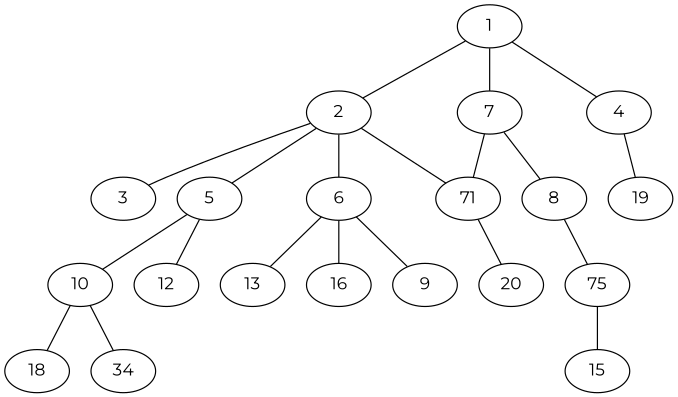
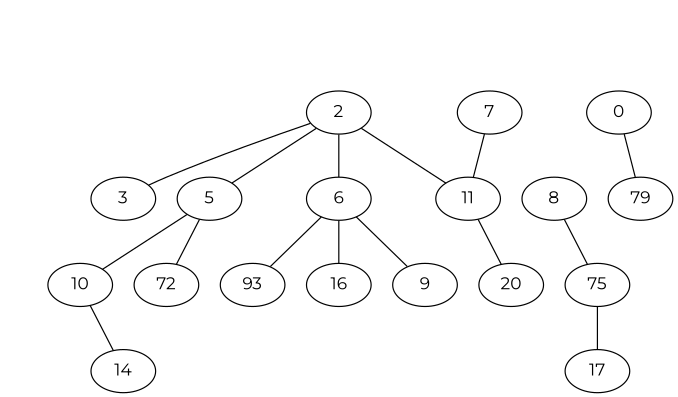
node "1": removed
node "4": label "4" -> "0"
edge "7" -- "8": removed
node "71": label "71" -> "11"
node "19": label "19" -> "79"
node "12": label "12" -> "72"
node "13": label "13" -> "93"
node "18": removed
node "34": label "34" -> "14"
node "15": label "15" -> "17"
